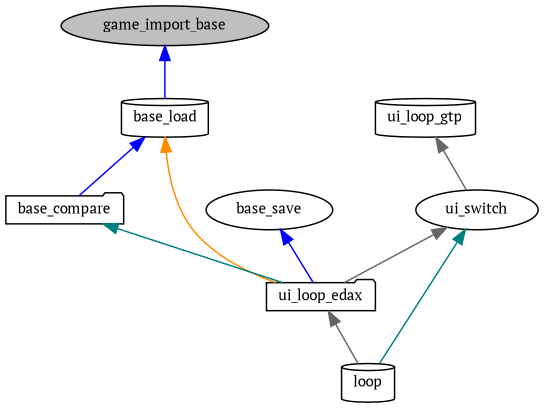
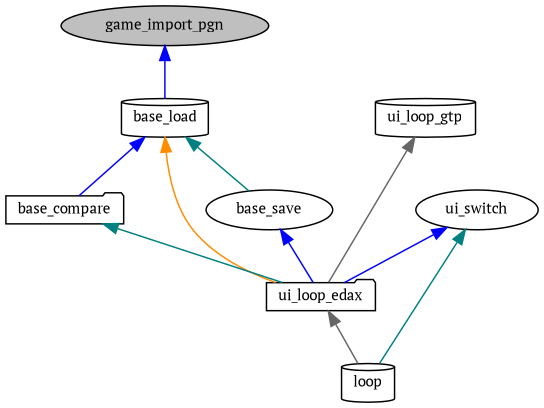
node "game_import_base": label "game_import_base" -> "game_import_pgn"
edge "base_save" -> "base_load": added
edge "ui_switch" -> "ui_loop_gtp": now "ui_loop_edax" -> "ui_loop_gtp"
edge "ui_loop_edax" -> "ui_switch": color gray40 -> blue
